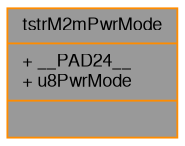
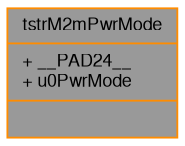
node "tstrM2mPwrMode": text "+ u8PwrMode" -> "+ u0PwrMode"
